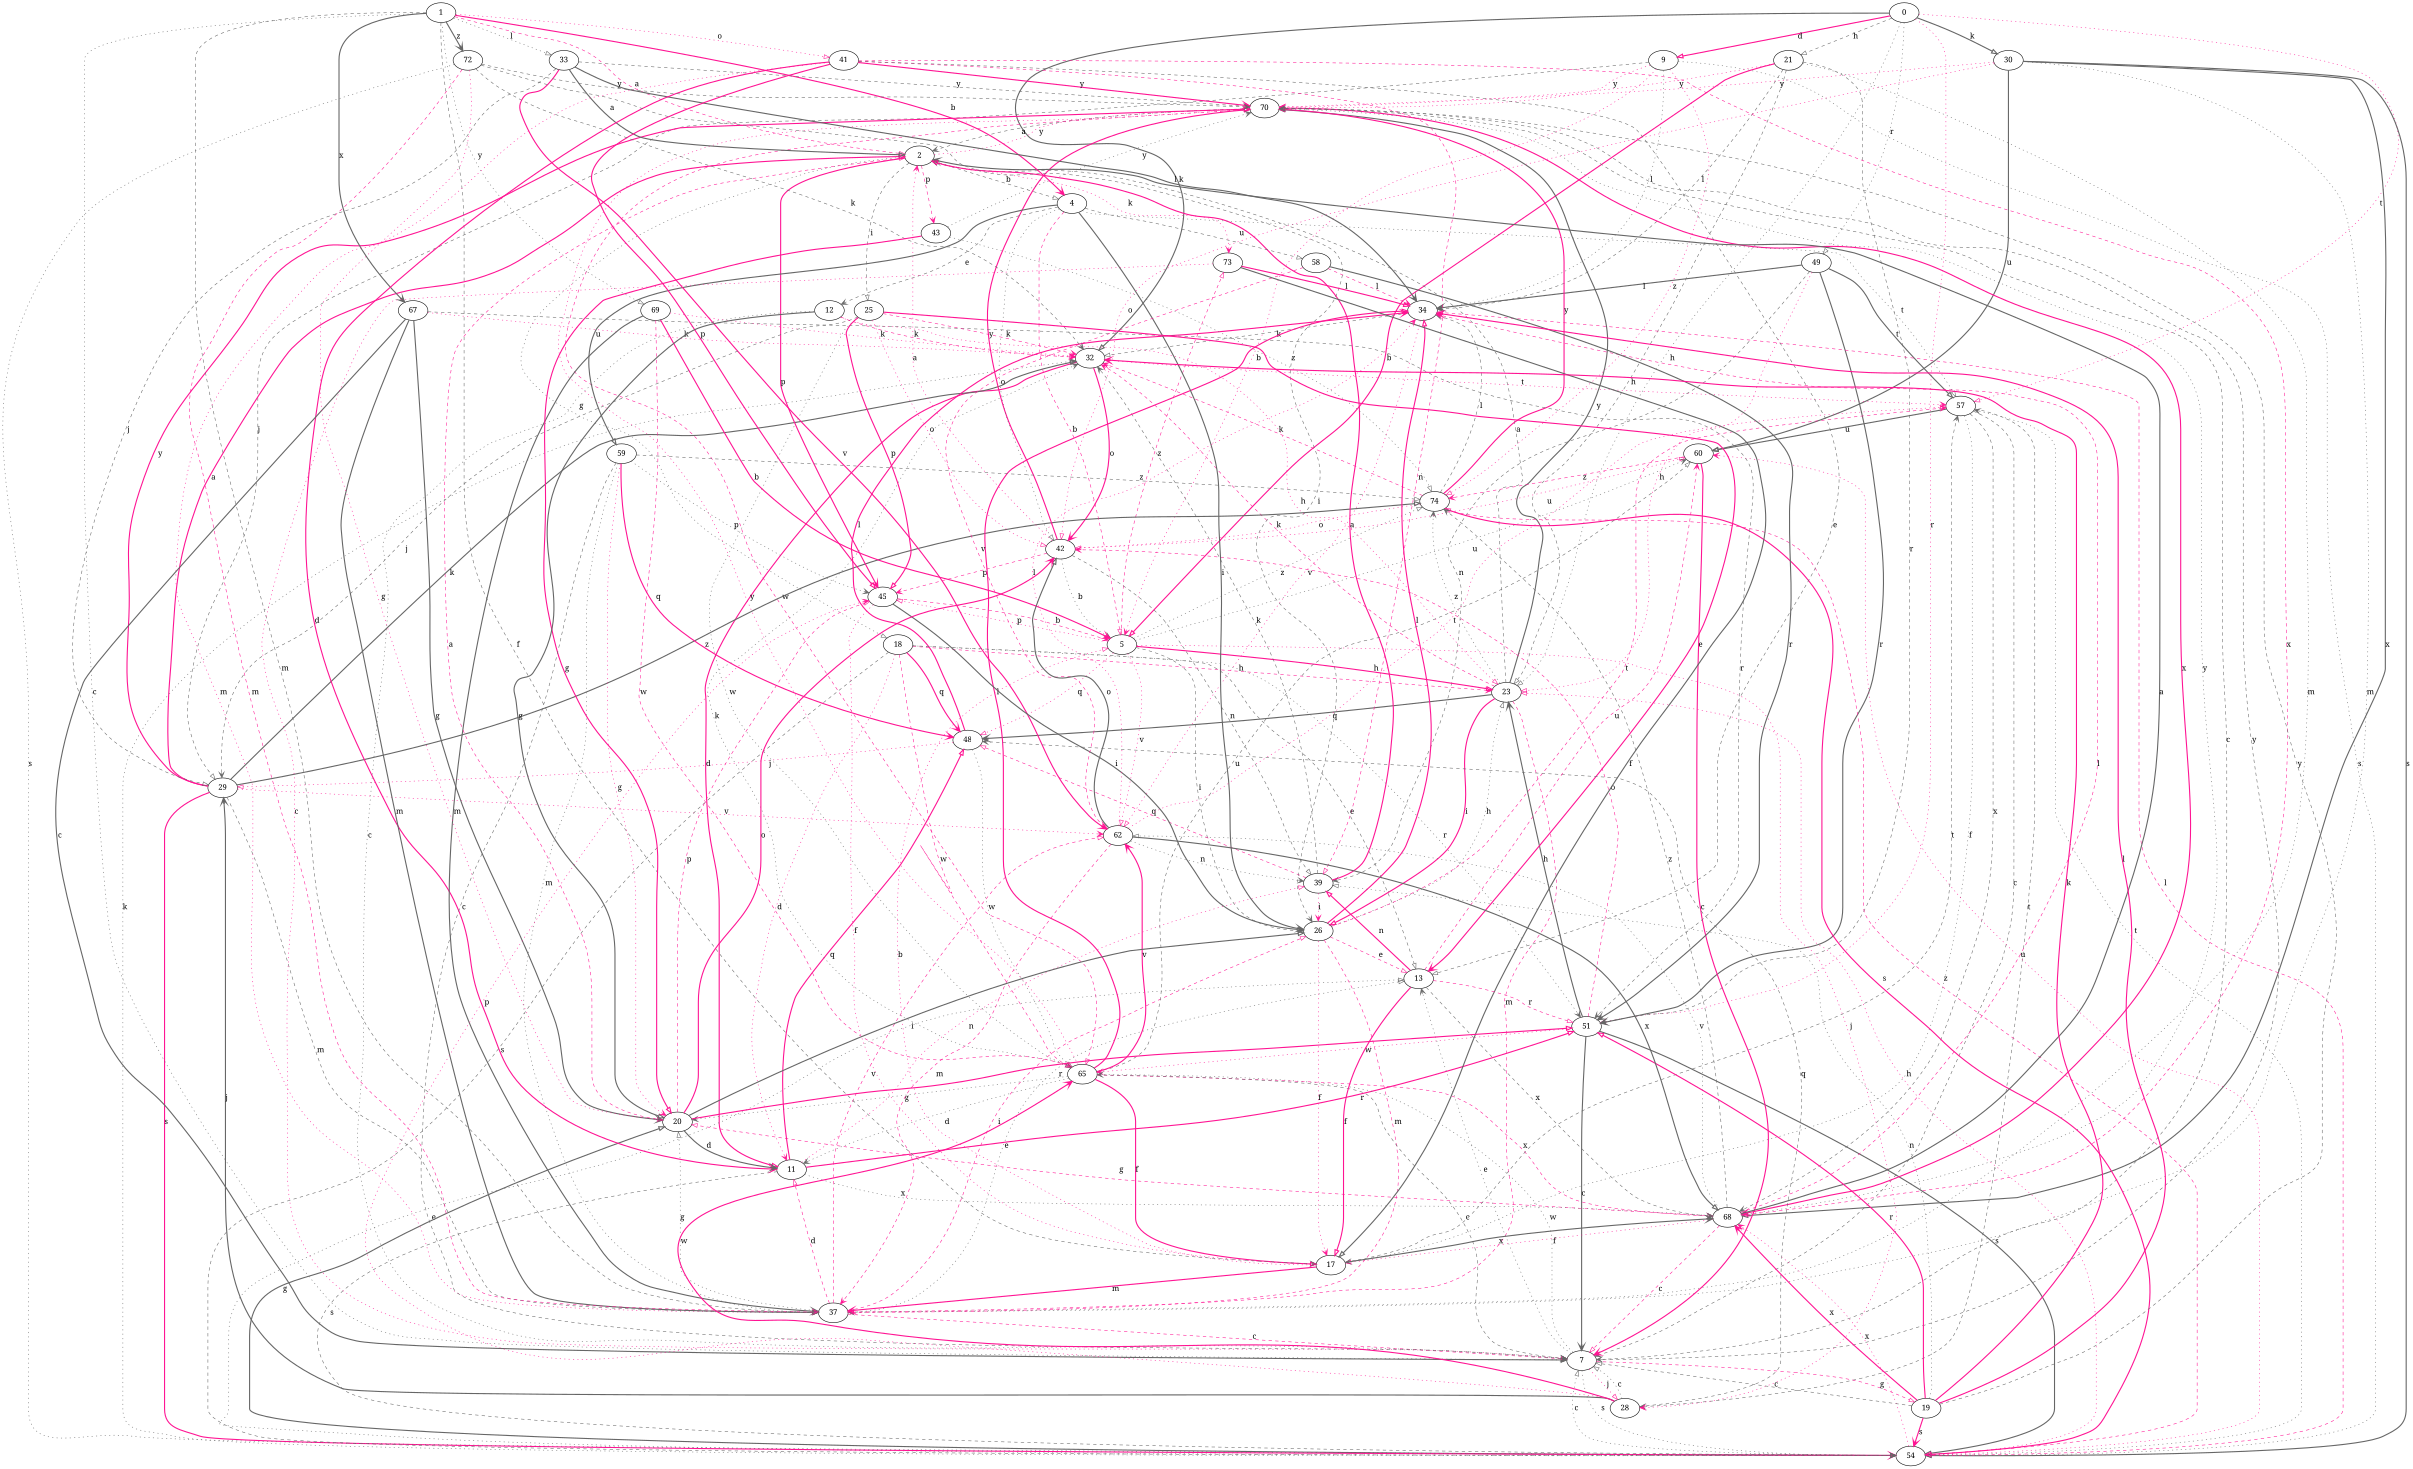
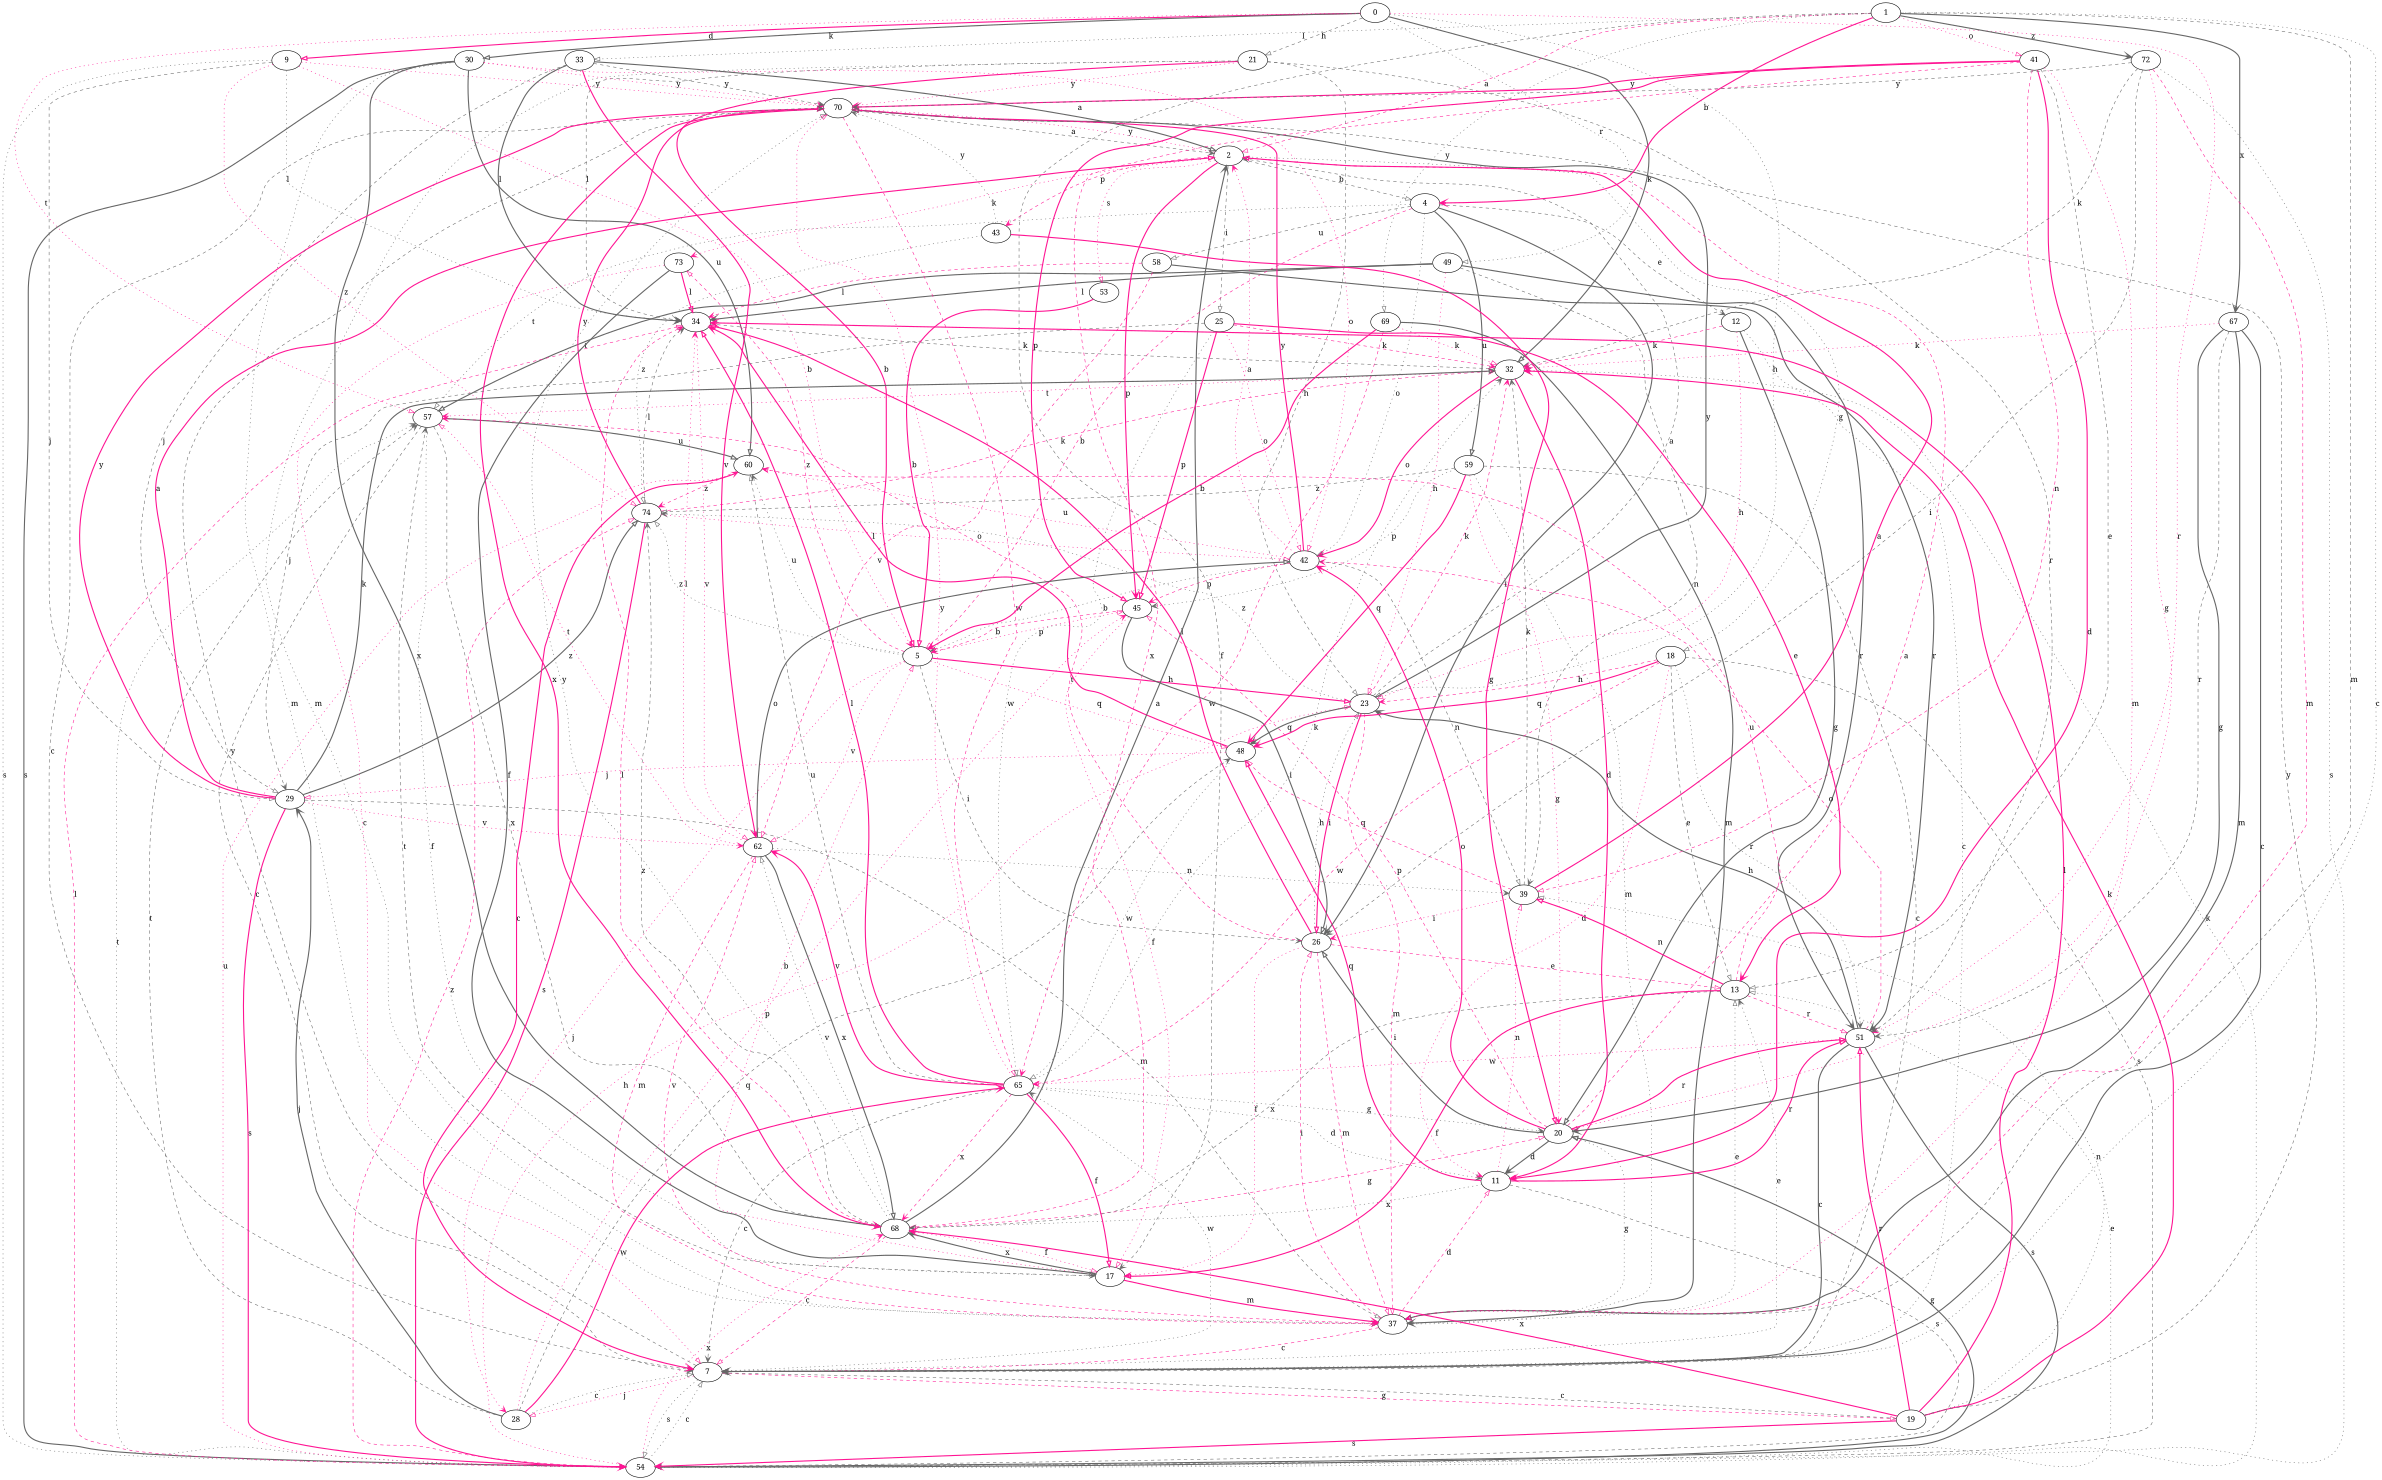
node "53": added
edge "57" -> "28": reversed
